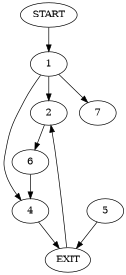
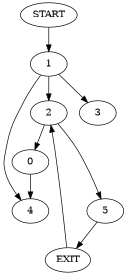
node "7": label "7" -> "3"
edge "2" -> "5": added
node "6": label "6" -> "0"
edge "4" -> "EXIT": removed
